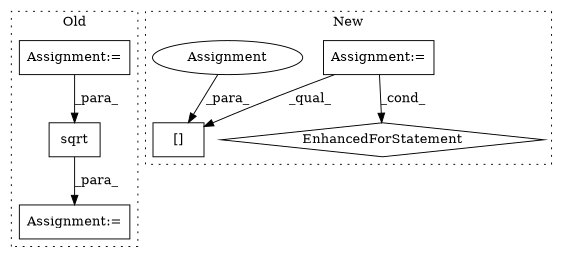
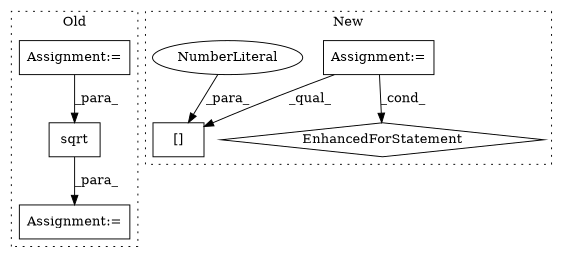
node "Assignment": label "Assignment" -> "NumberLiteral"
